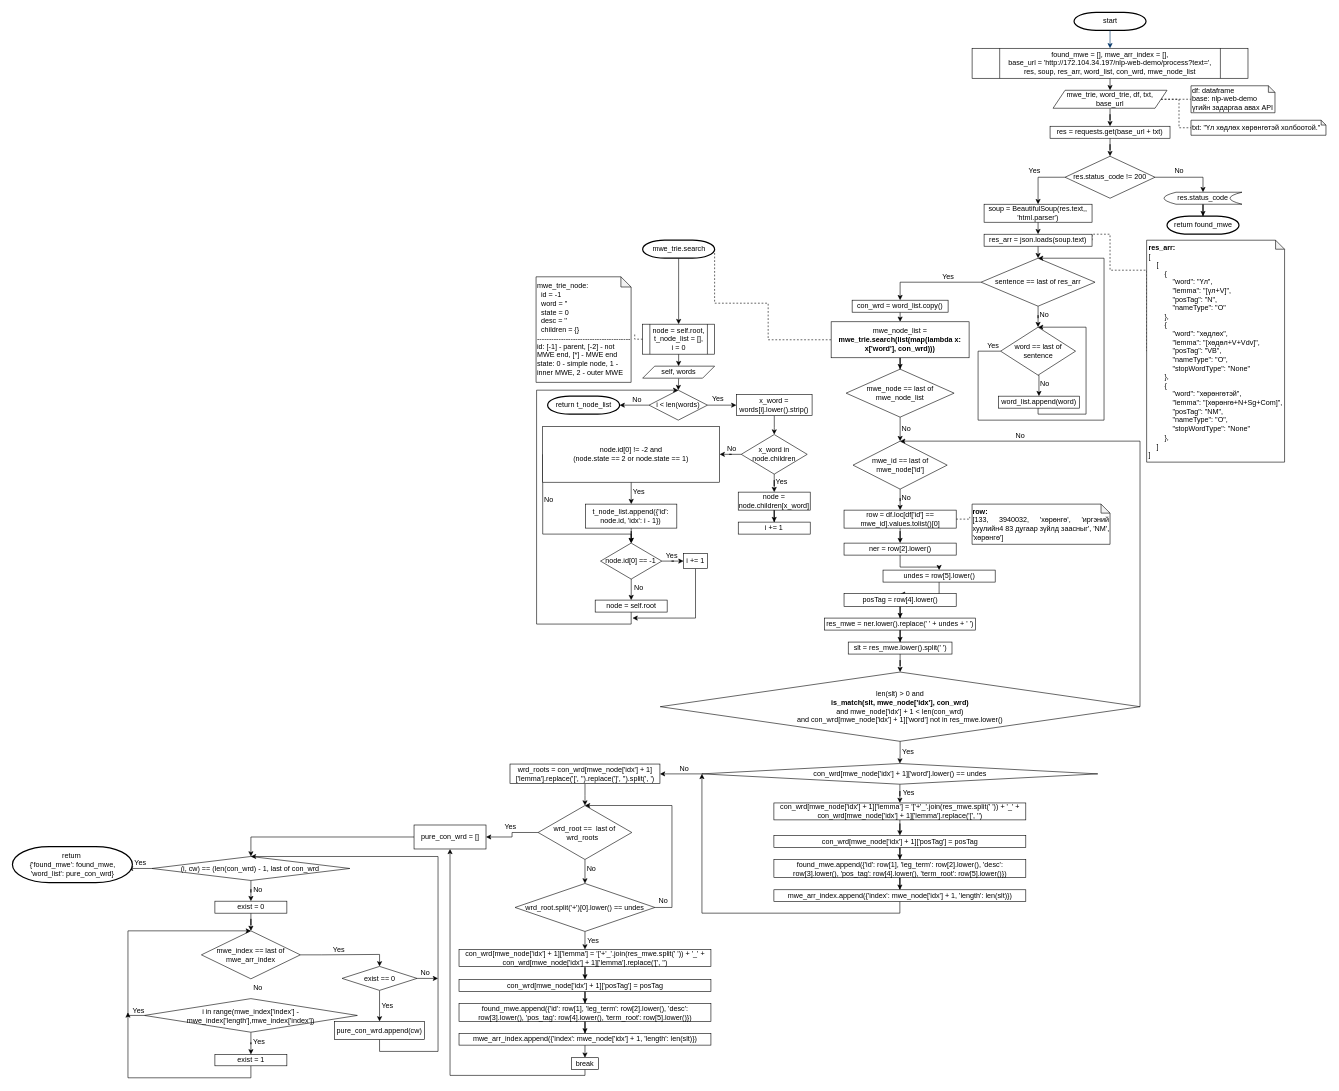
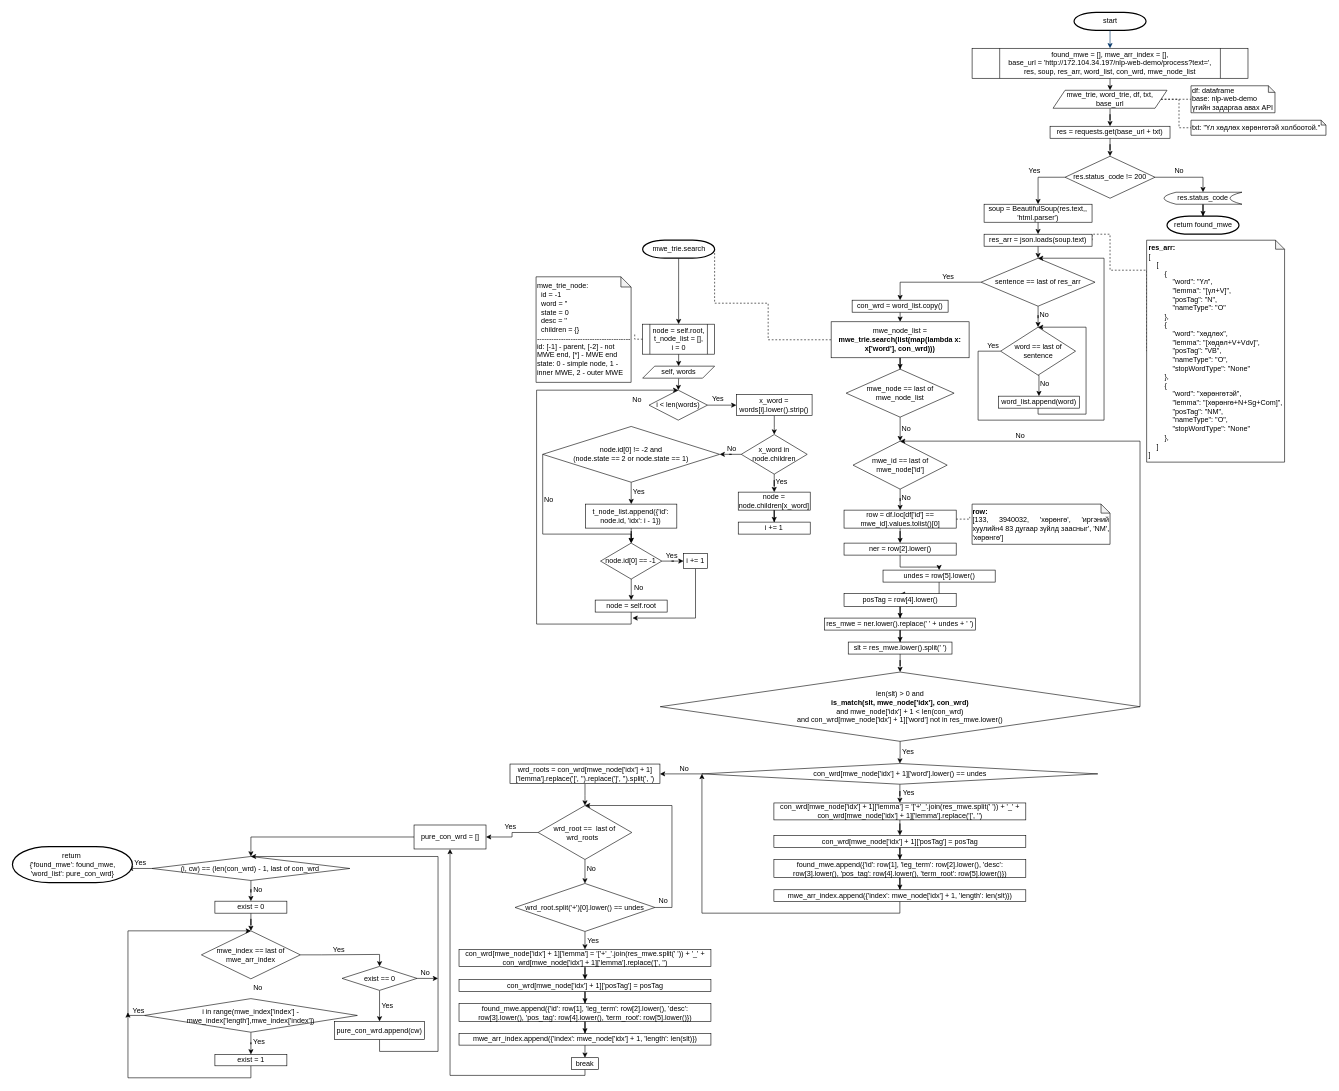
node "return t_node_list": removed
edge "i < len(words)" -> "return t_node_list": removed
node "node.id[0] != -2 and (node.state == 2 or node.state == 1)": shape rectangle -> diamond
